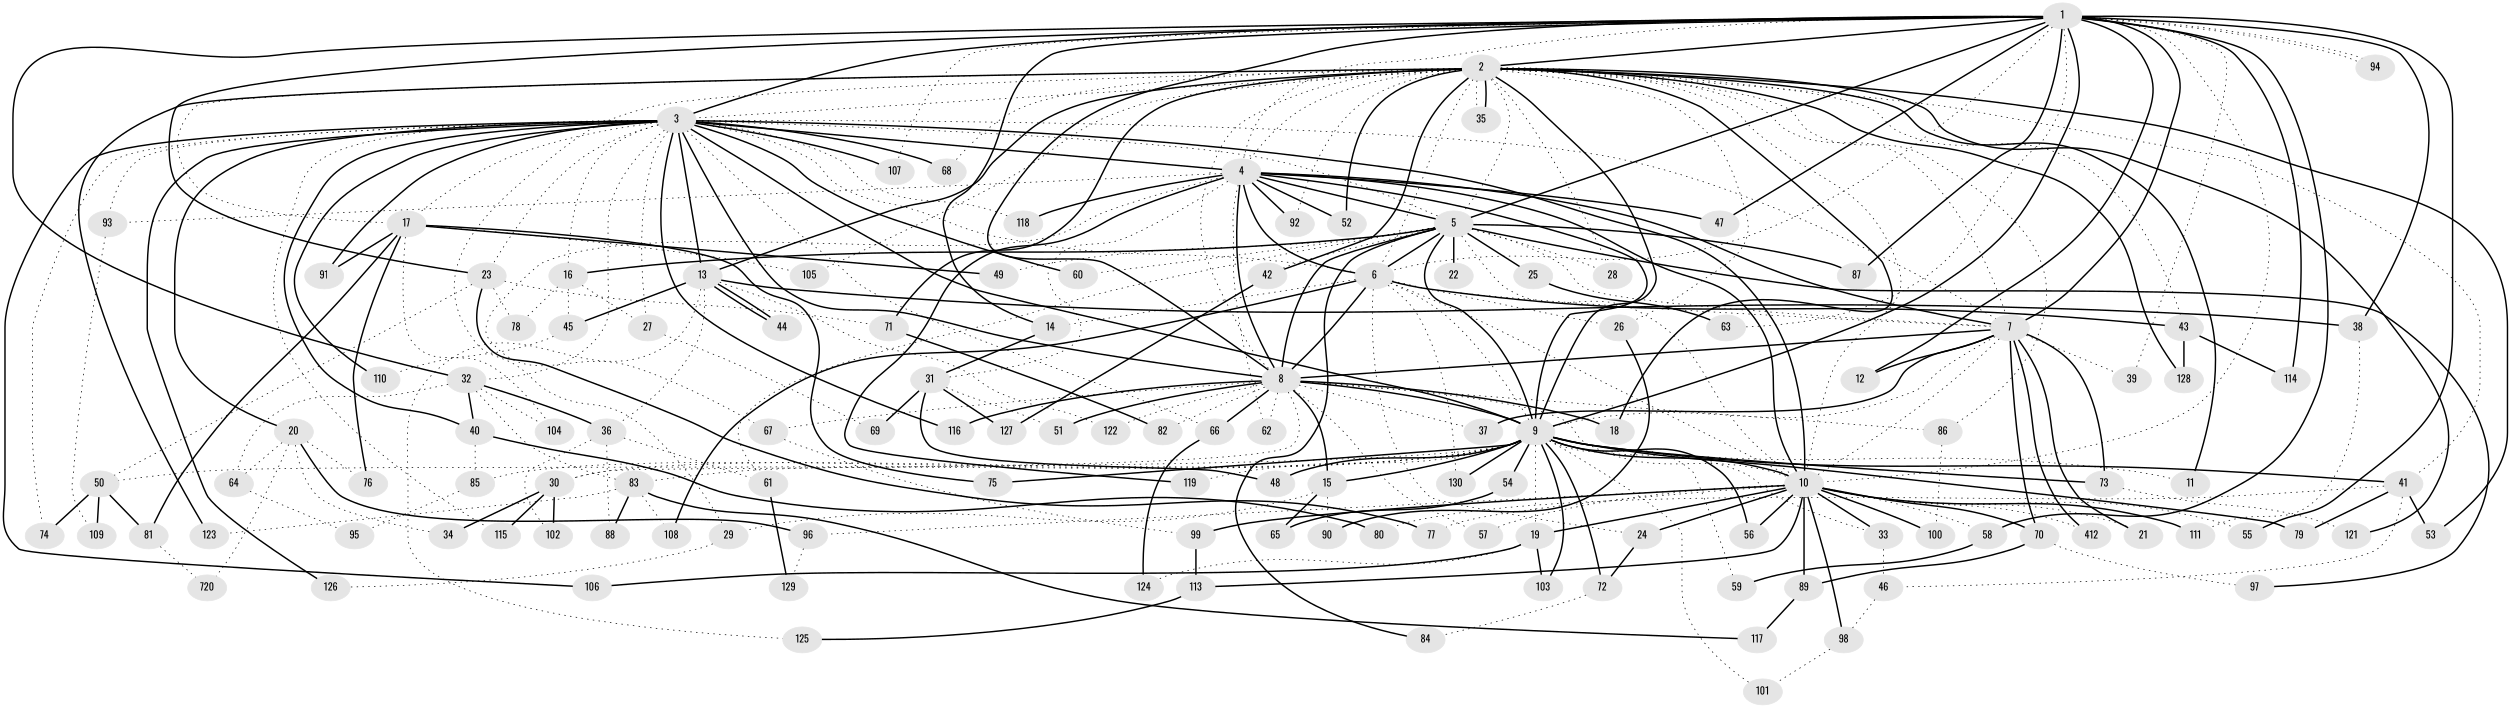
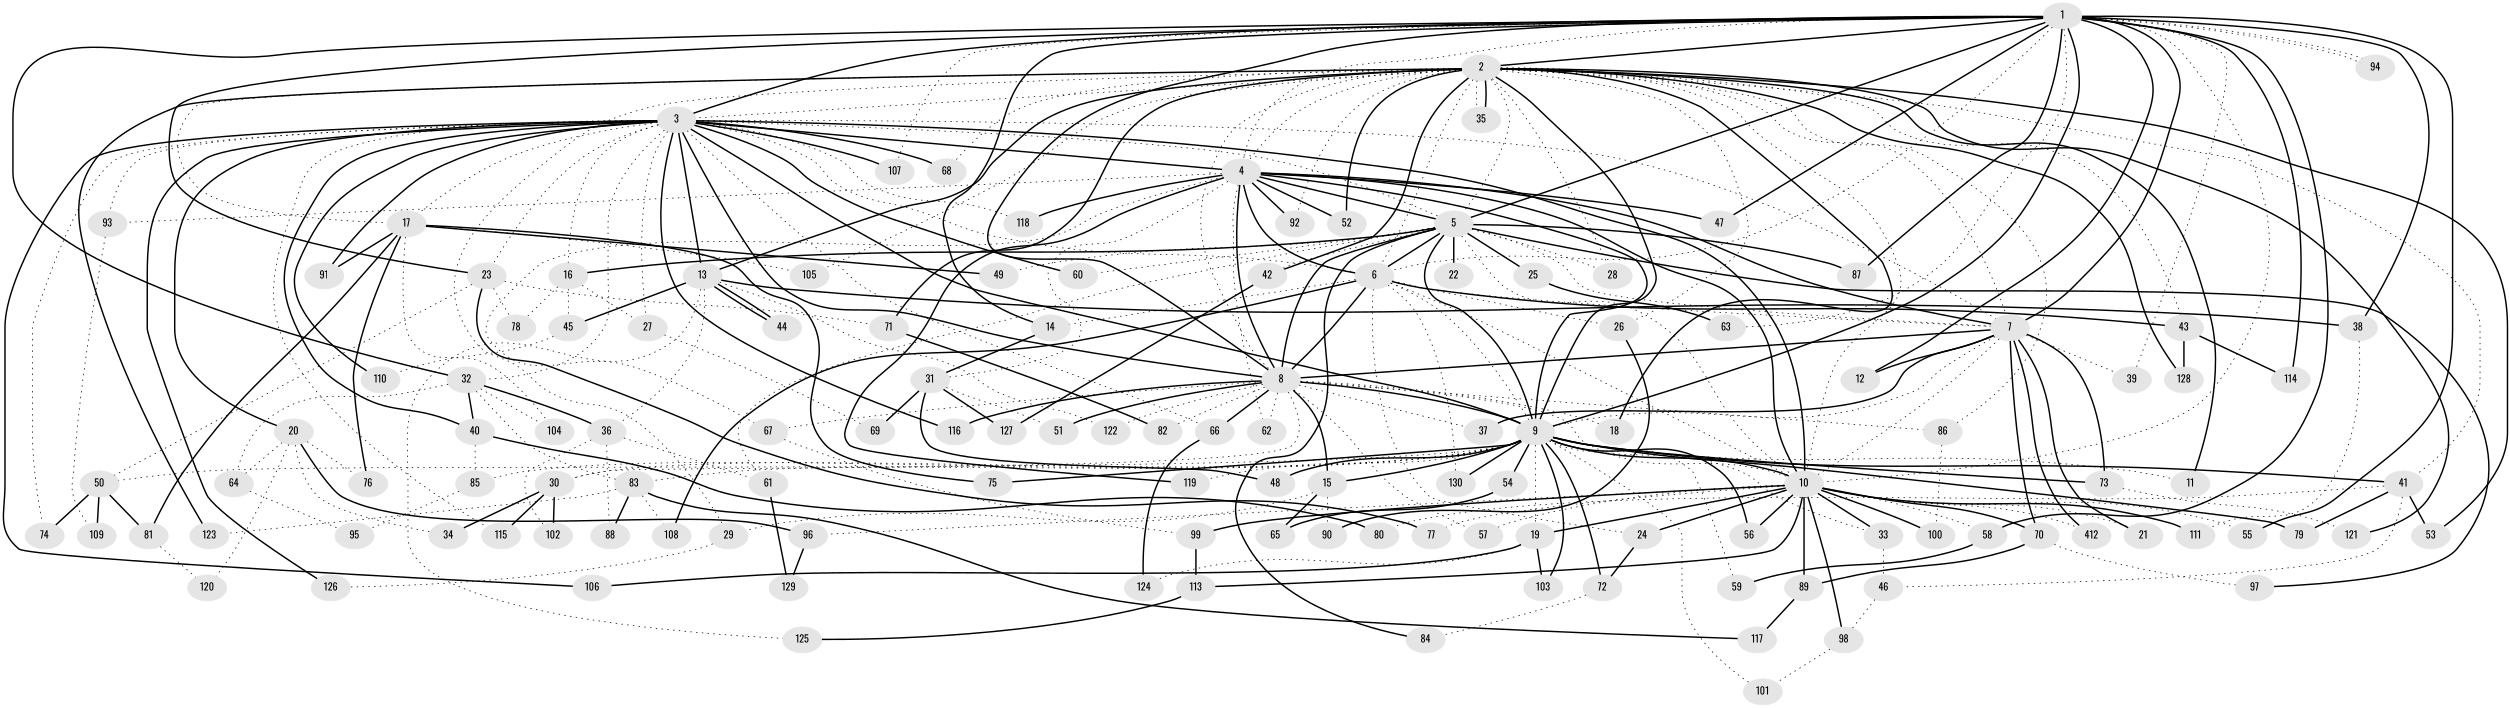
edge "8" -- "18": style bold -> dotted
edge "96" -- "129": style dotted -> bold
node "720": label "720" -> "120"
